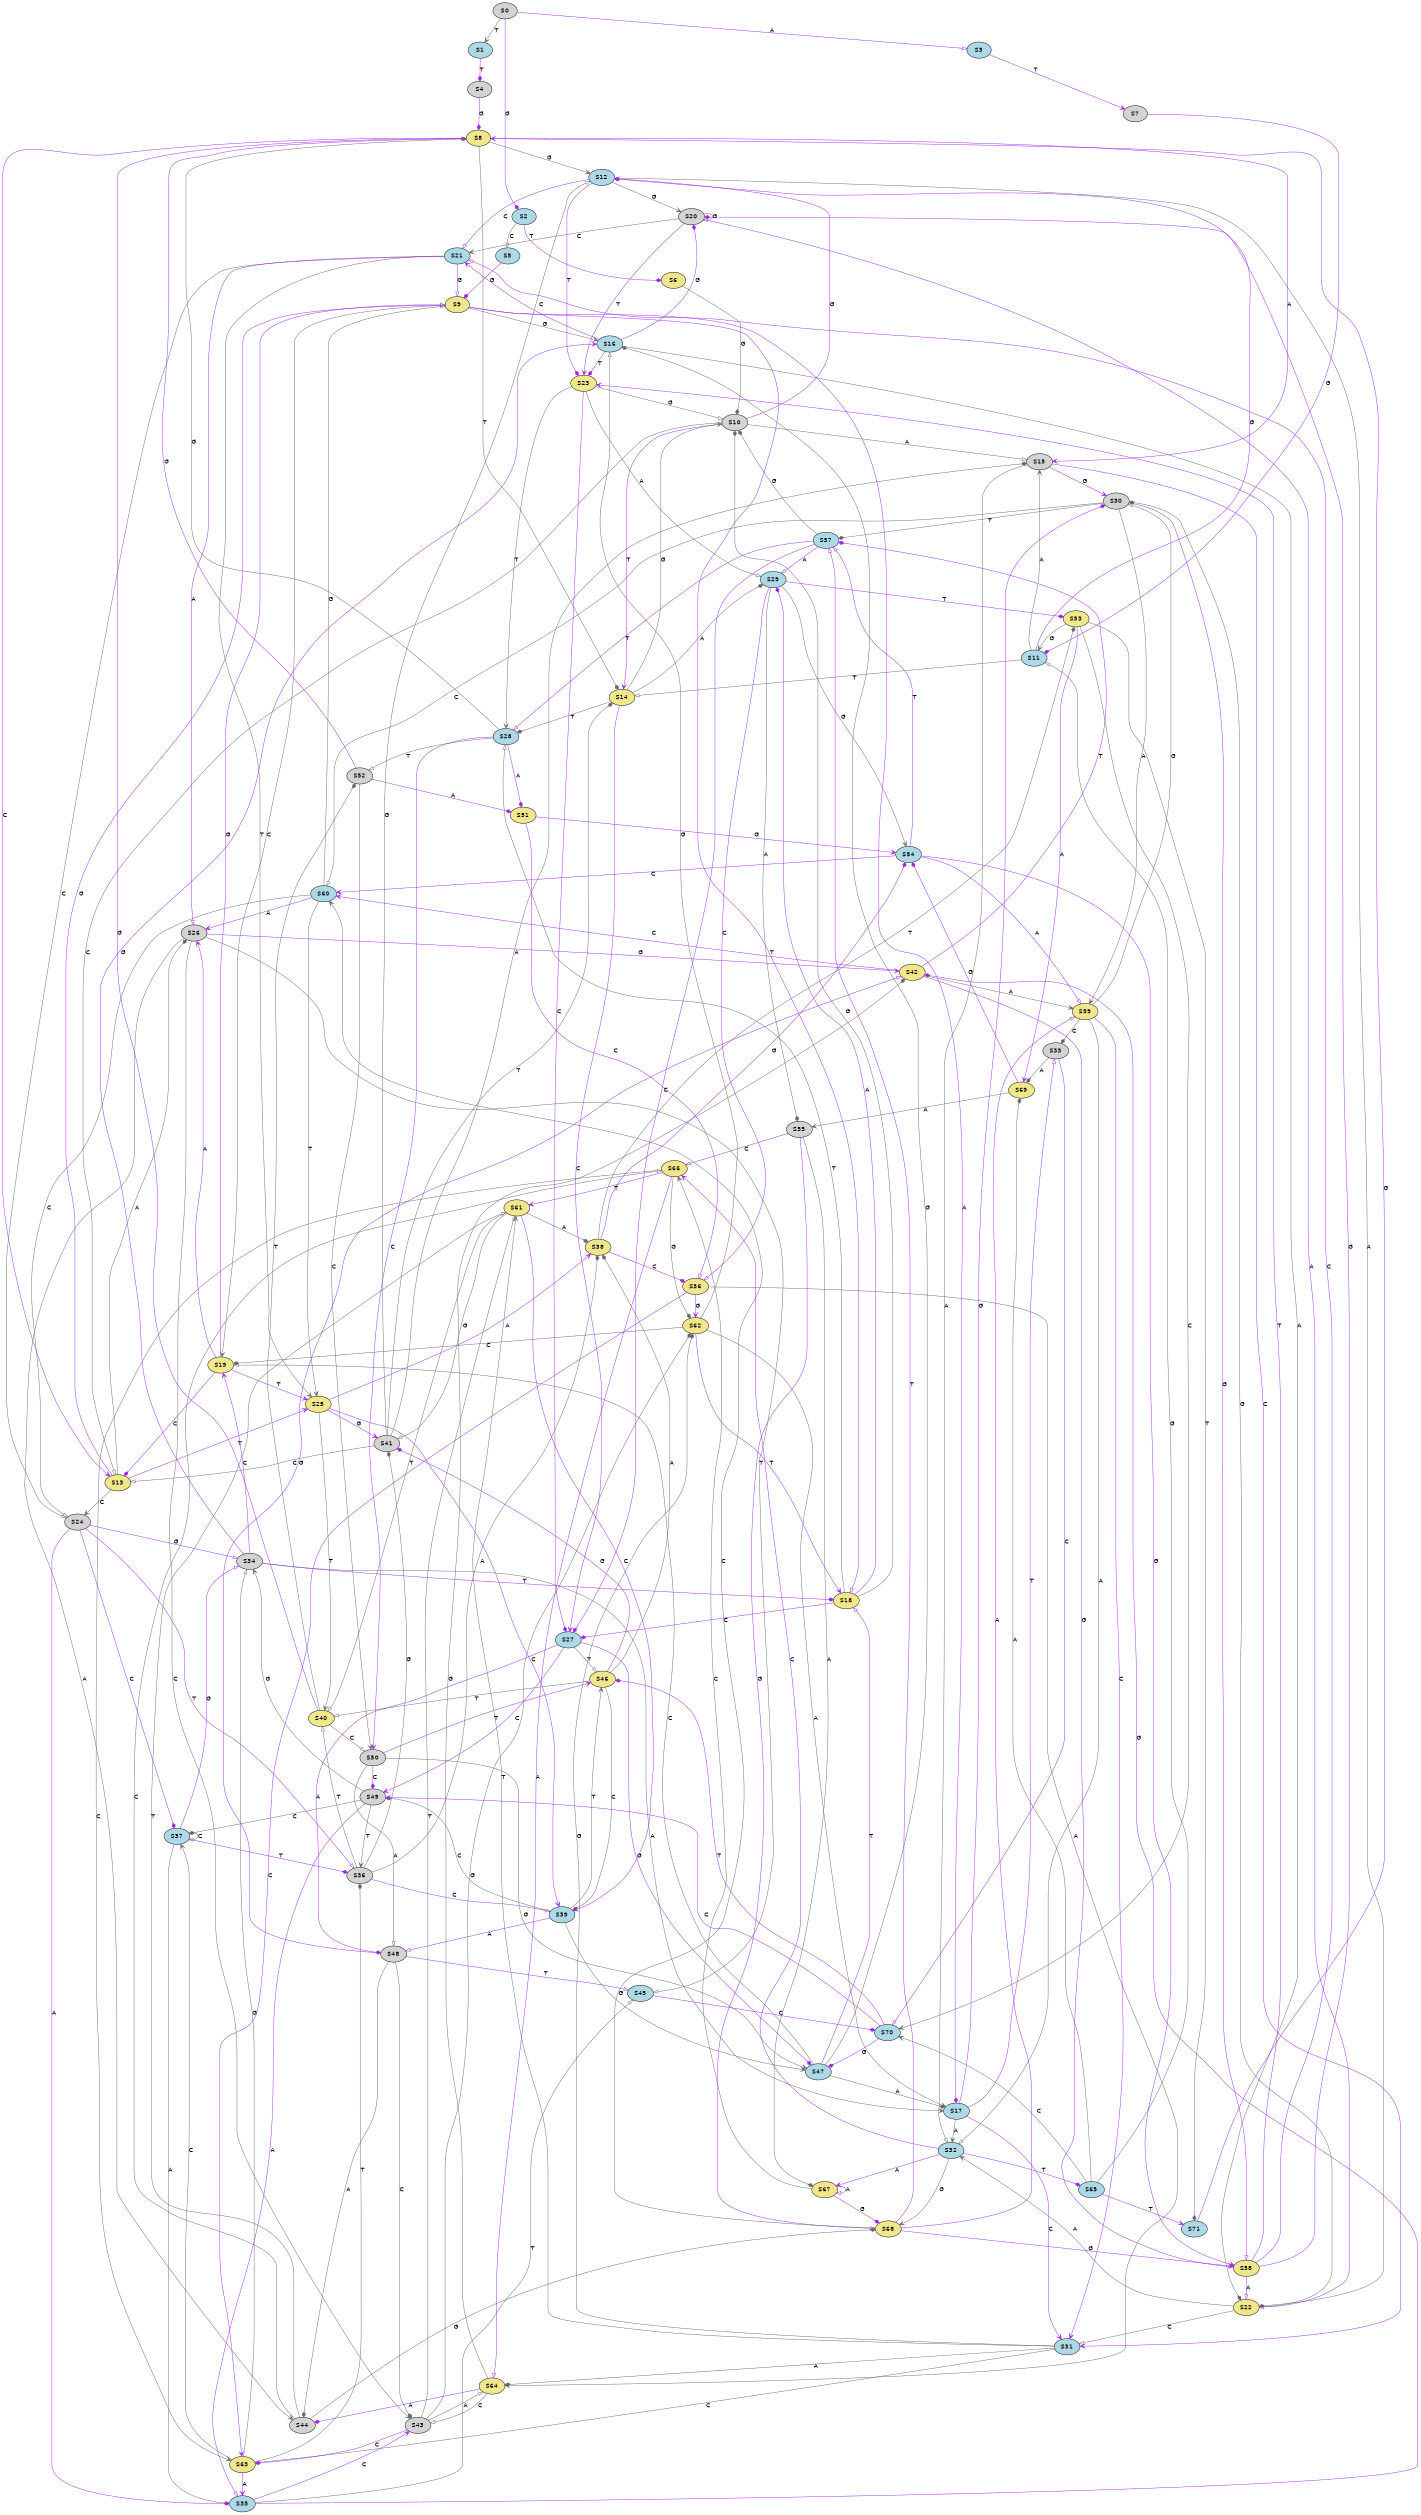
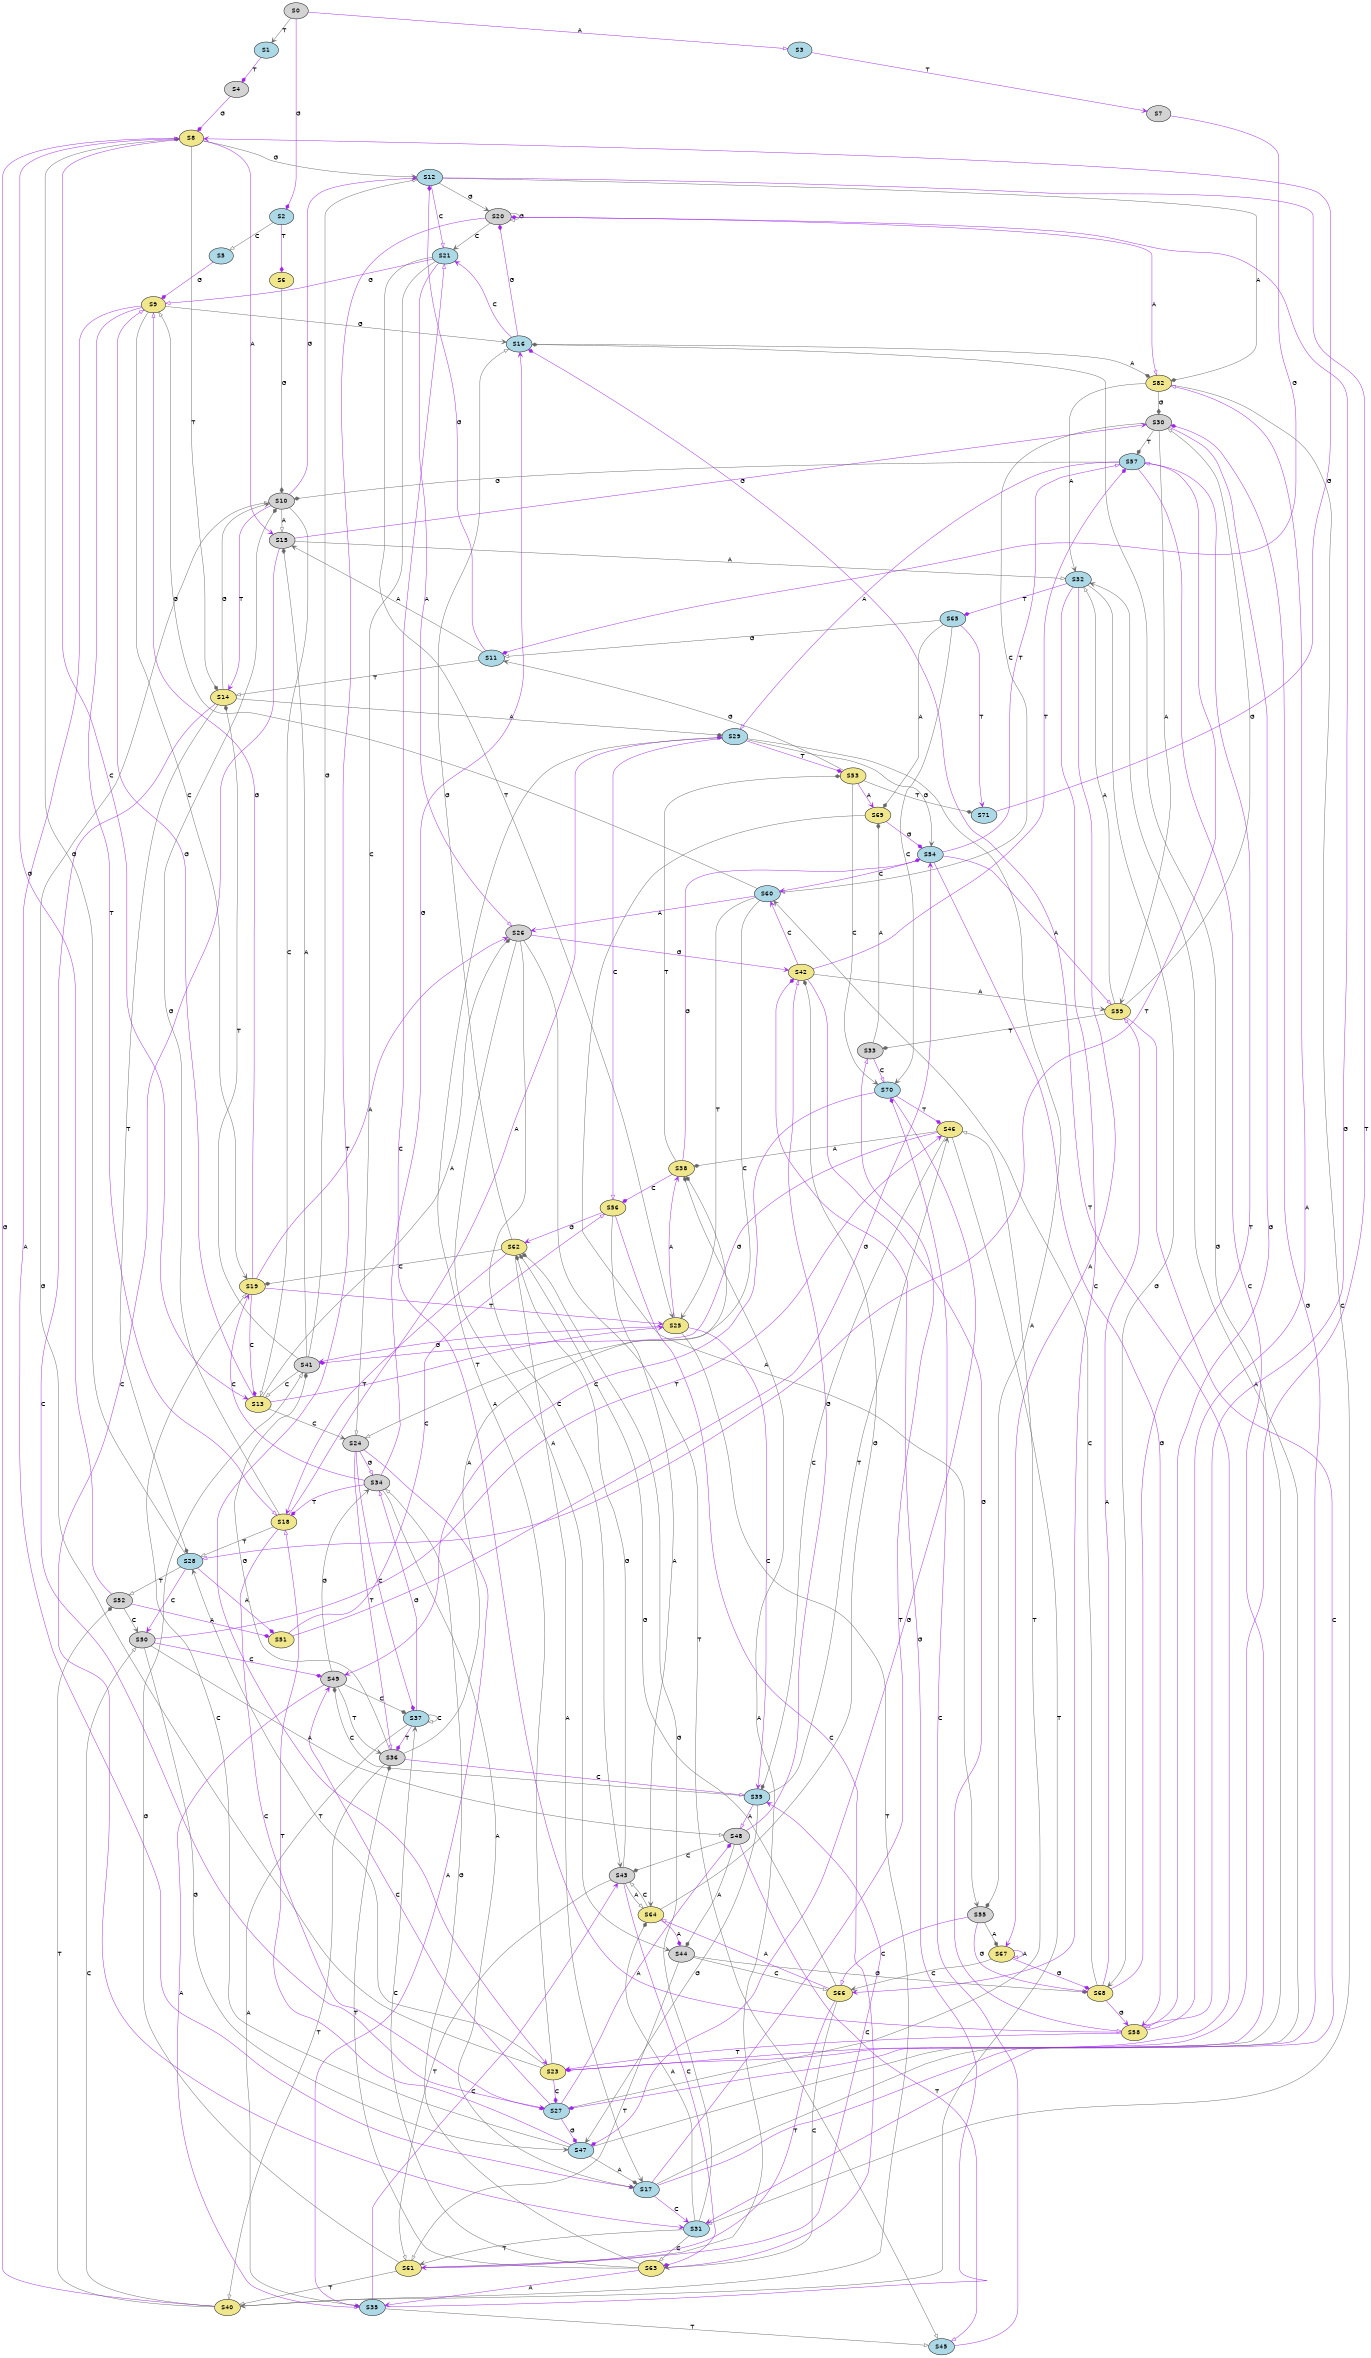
edge "S16" -> "S23": reversed
edge "S59" -> "S33": label "C" -> "T"
node "S22": label "S22" -> "S82"
